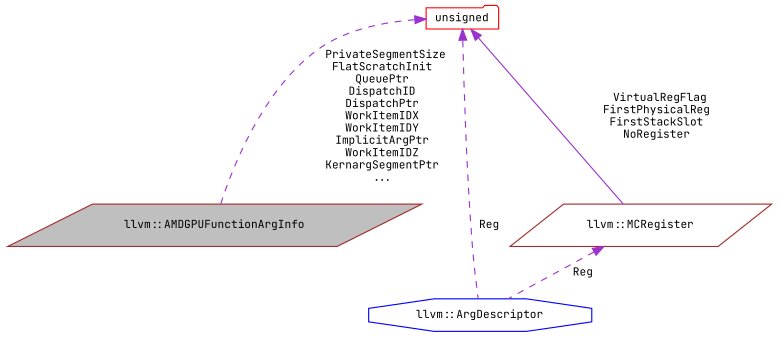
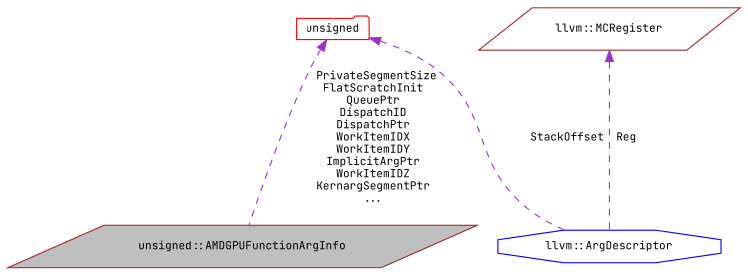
edge "llvm::MCRegister" -> "unsigned": removed, label "VirtualRegFlag FirstPhysicalReg FirstStackSlot NoRegister"
node "llvm::AMDGPUFunctionArgInfo": label "llvm::AMDGPUFunctionArgInfo" -> "unsigned::AMDGPUFunctionArgInfo"
edge "llvm::ArgDescriptor" -> "unsigned": label " Reg" -> " StackOffset"
